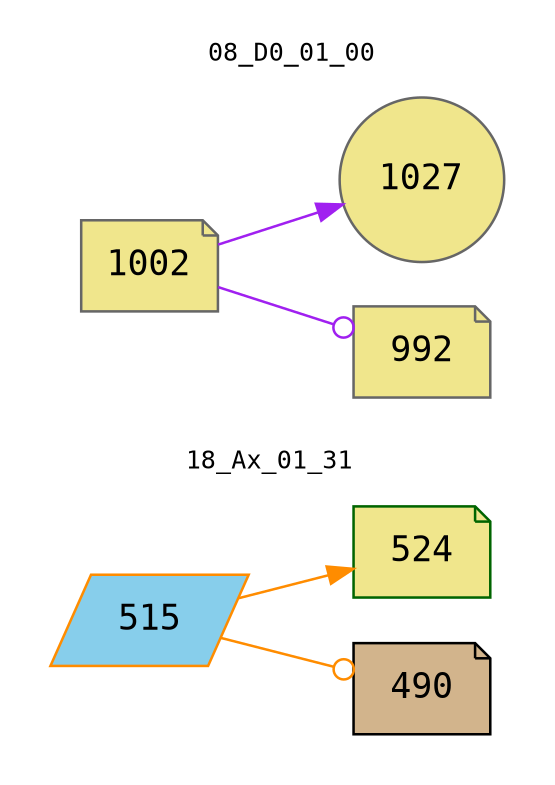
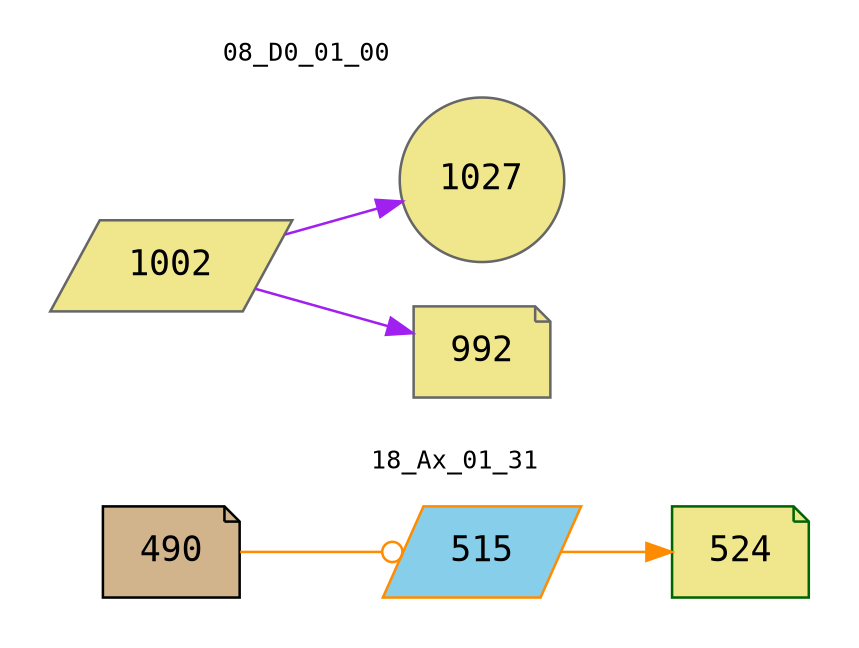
node "1002": shape note -> parallelogram
edge "1002" -> "992": arrowhead odot -> normal
edge "515" -> "490": reversed
